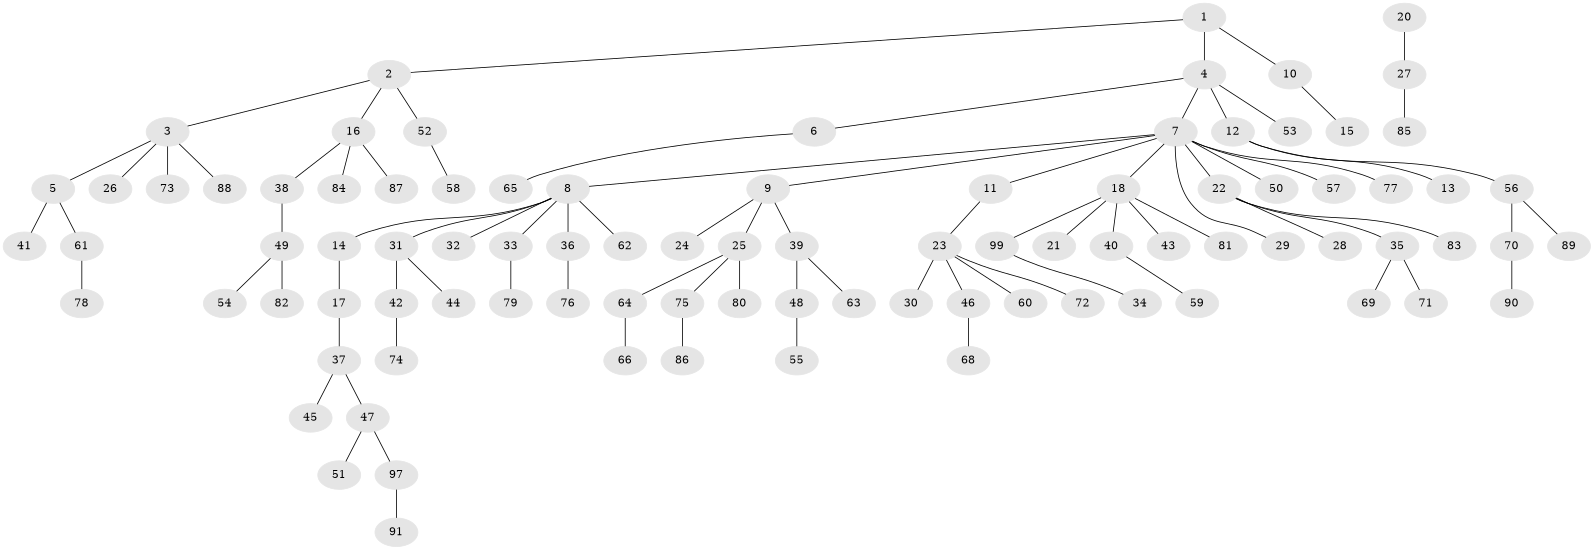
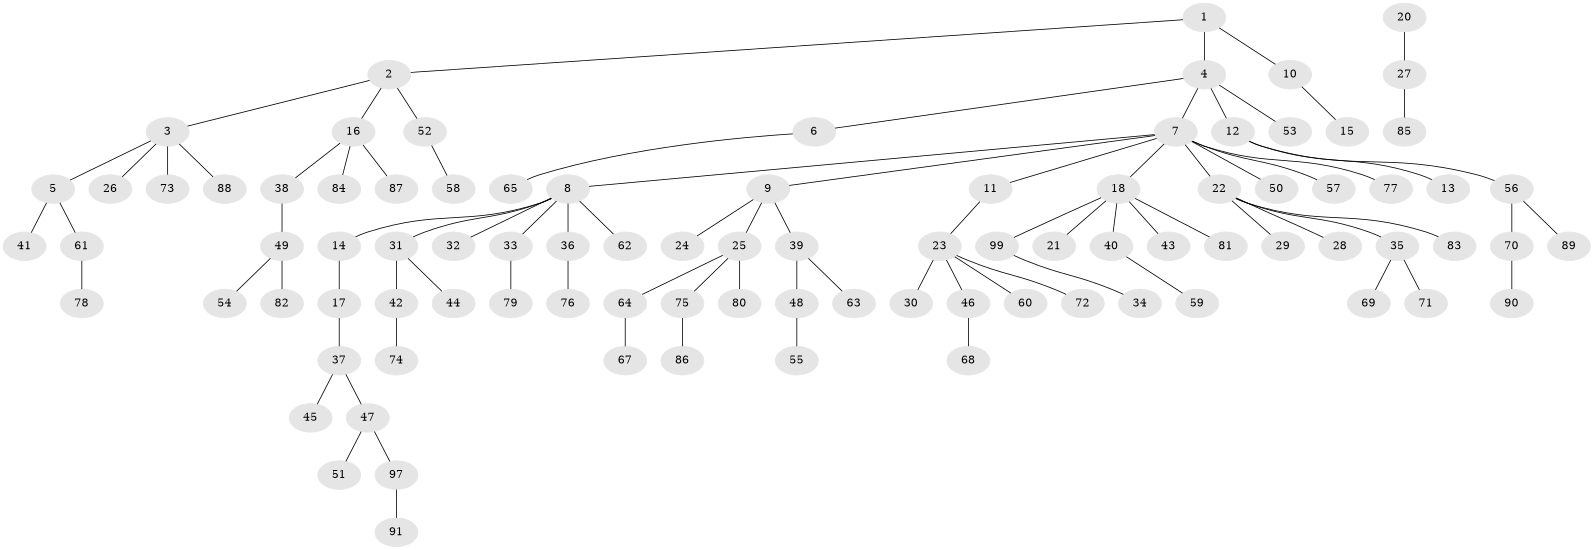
edge "7" -- "29": now "22" -- "29"
node "66": label "66" -> "67"
